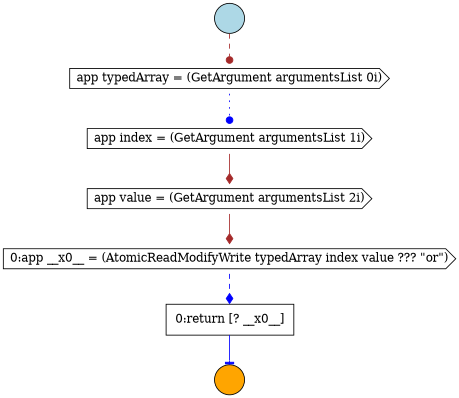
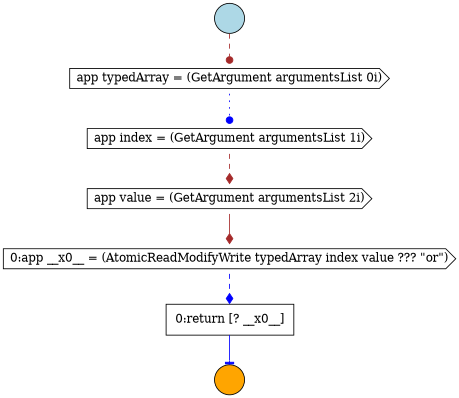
edge "app index = (GetArgument argumentsList 1i)" -> "app value = (GetArgument argumentsList 2i)": style solid -> dashed
